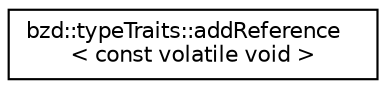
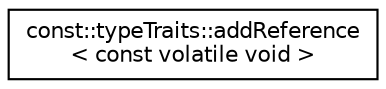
node "bzd::typeTraits::addReference < const volatile void >": label "bzd::typeTraits::addReference < const volatile void >" -> "const::typeTraits::addReference < const volatile void >"
